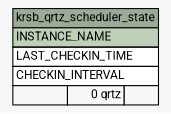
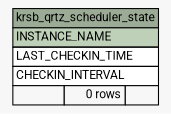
node "krsb_qrtz_scheduler_state": text "0 qrtz" -> "0 rows"
